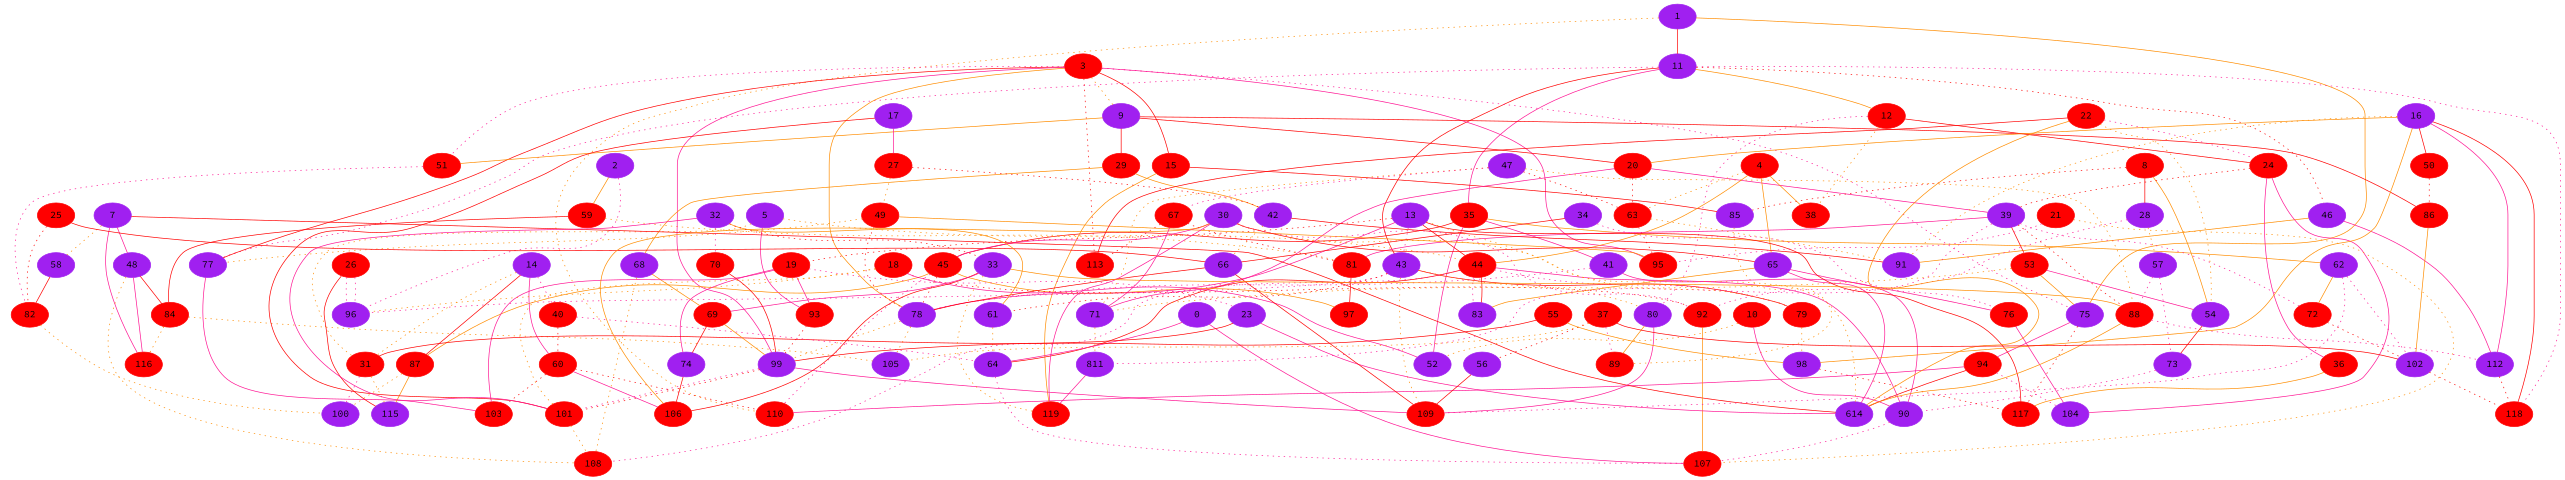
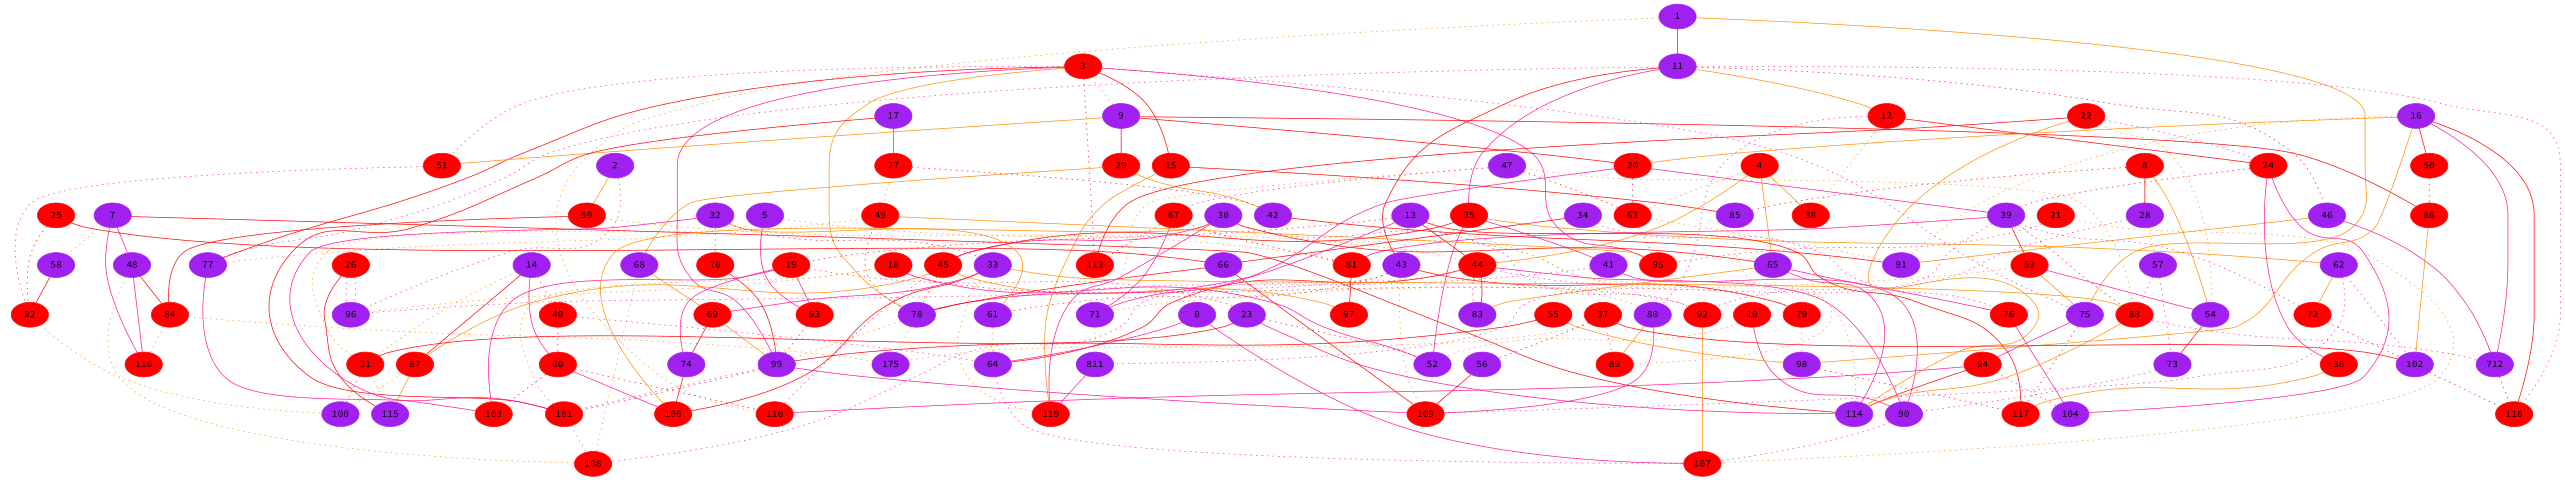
edge "23" -- "52": added
node "105": label "105" -> "175"
node "112": label "112" -> "712"
node "614": label "614" -> "114"
